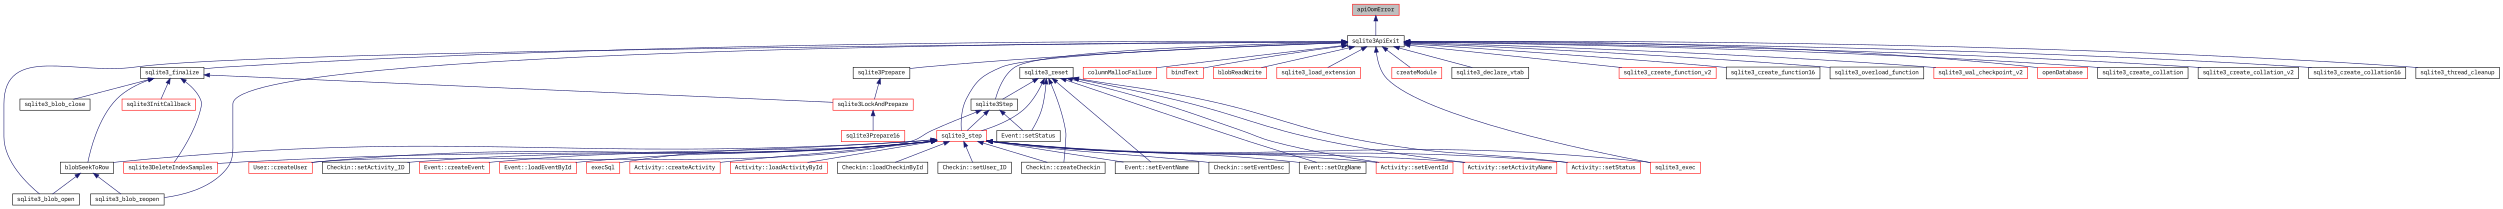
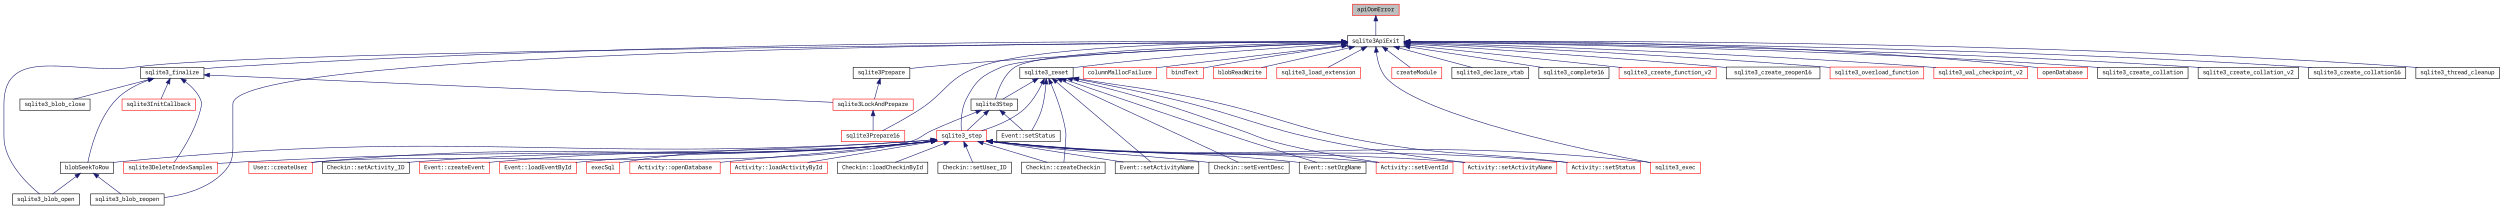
edge "sqlite3Prepare16" -> "sqlite3ApiExit": added
edge "sqlite3_reset" -> "sqlite3ApiExit": added
node "sqlite3_complete16": added
node "sqlite3_create_function16": label "sqlite3_create_function16" -> "sqlite3_create_reopen16"
node "sqlite3_overload_function": color black -> red
edge "Checkin::setEventDesc" -> "sqlite3_reset": added
node "Activity::createActivity": label "Activity::createActivity" -> "Activity::openDatabase"
node "Event::setEventName": label "Event::setEventName" -> "Event::setActivityName"
